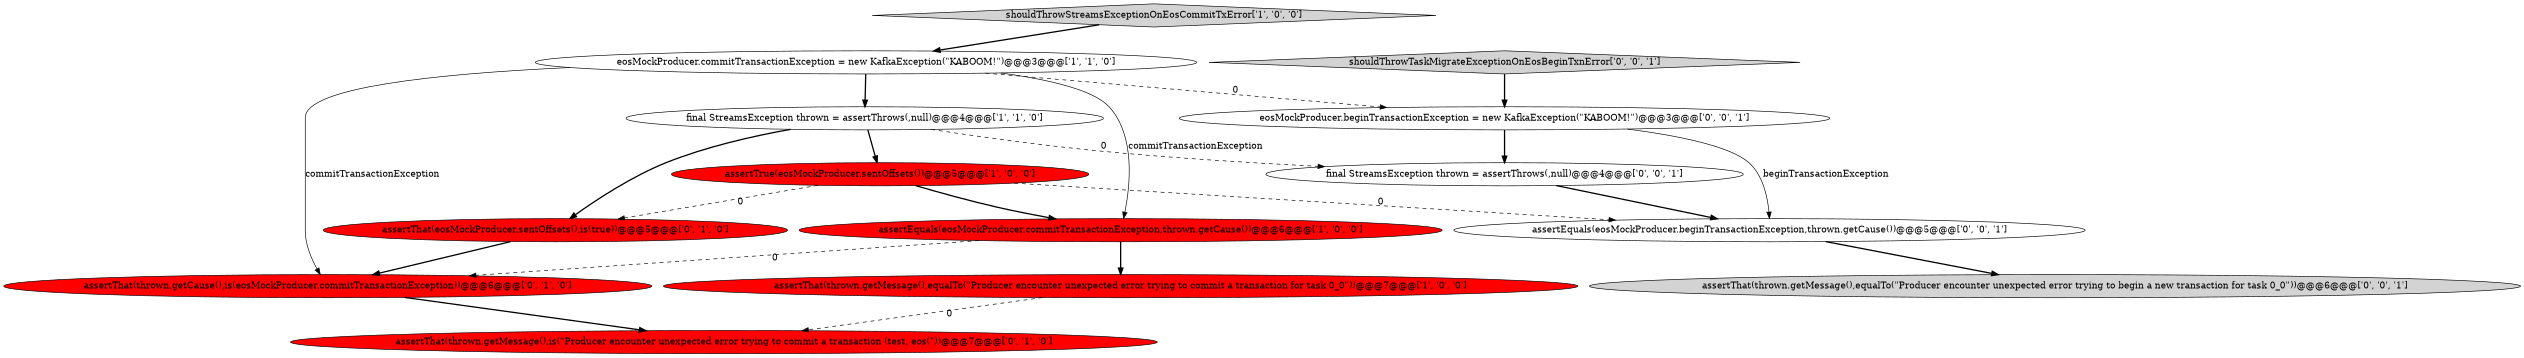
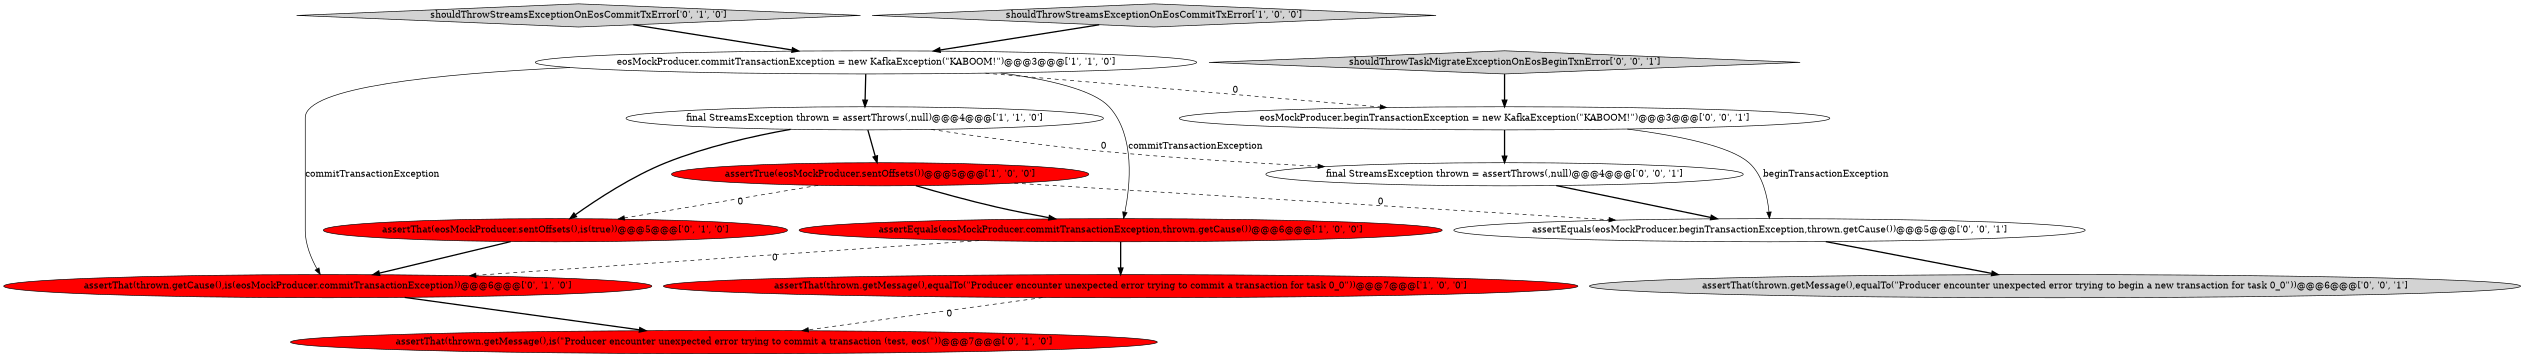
node "shouldThrowStreamsExceptionOnEosCommitTxError['0', '1', '0']": added
